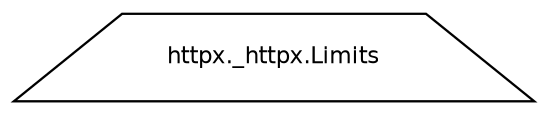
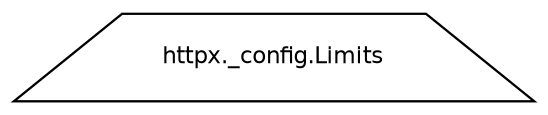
node "httpx._httpx.Limits": label "httpx._httpx.Limits" -> "httpx._config.Limits"
